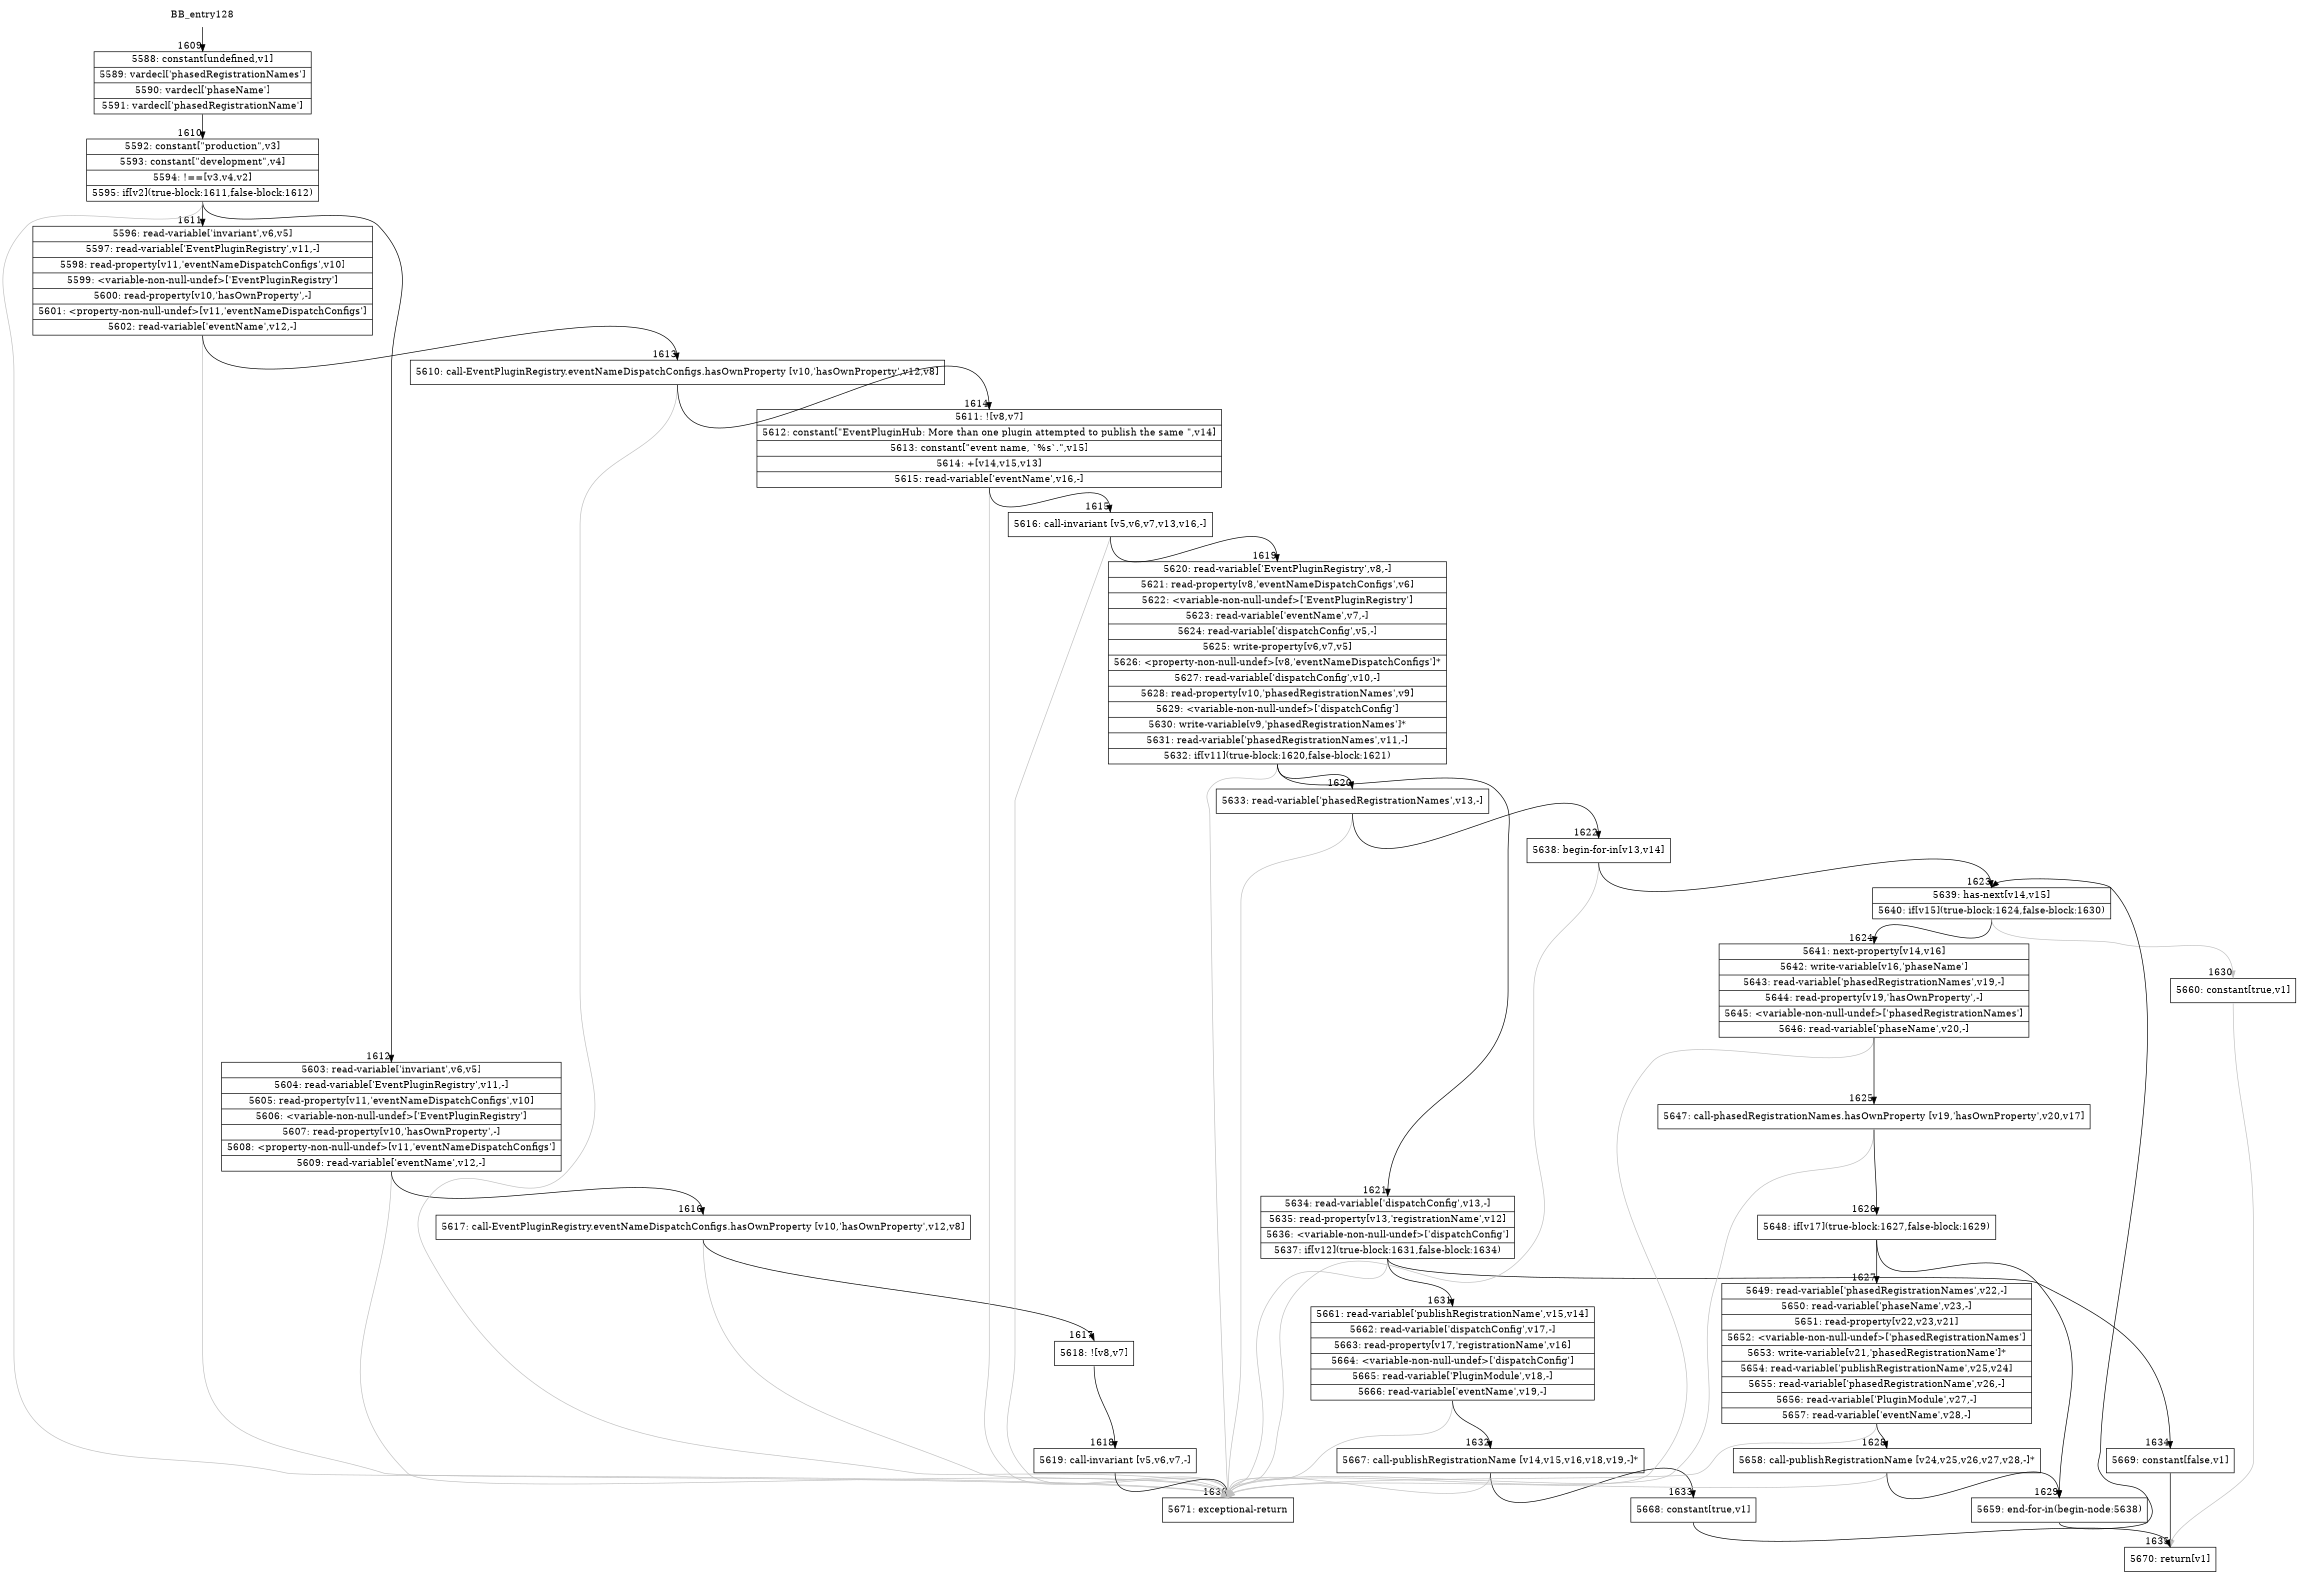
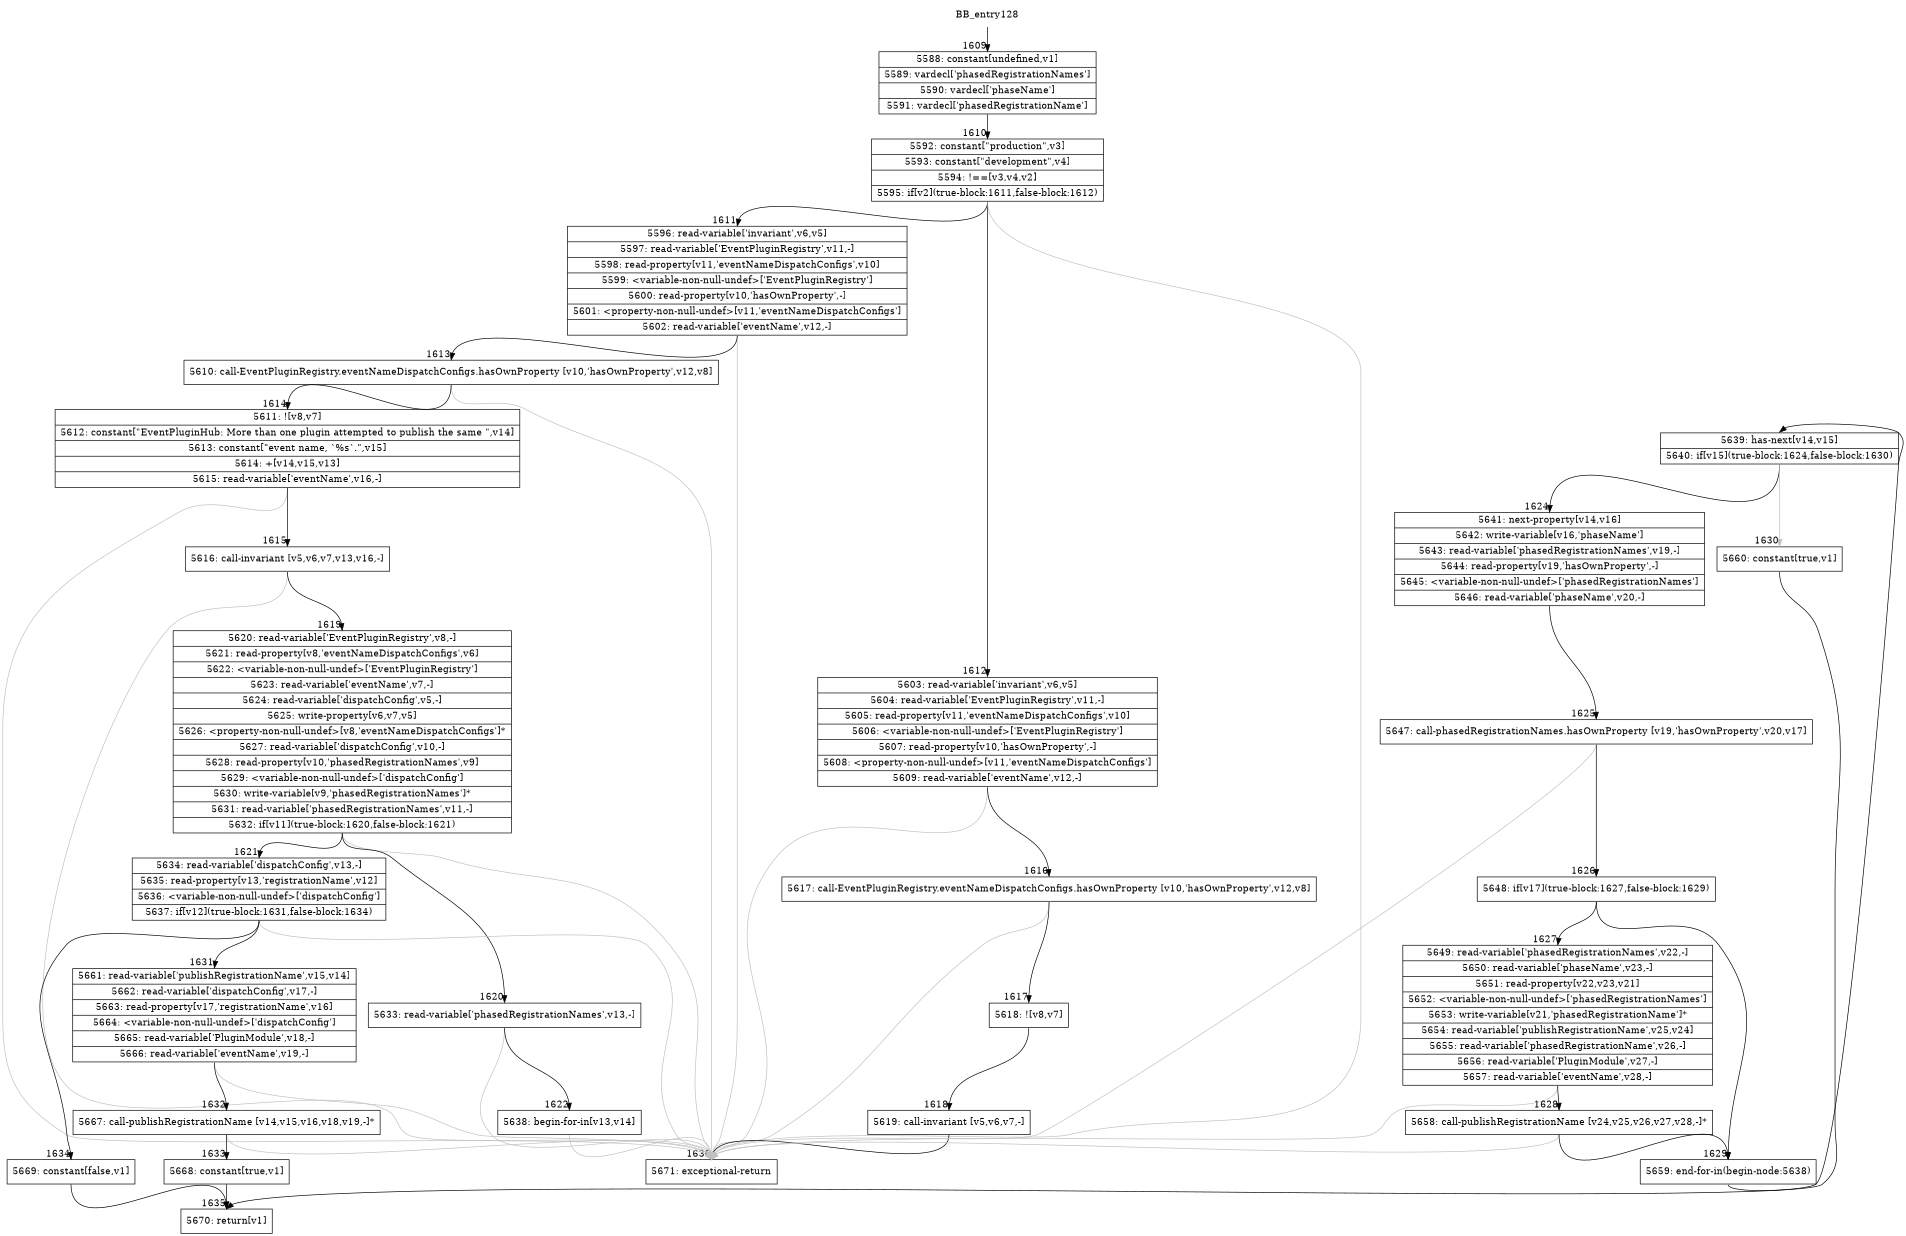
edge "5638: begin-for-in[v13,v14]" -> "5639: has-next[v14,v15]": removed
edge "5660: constant[true,v1]" -> "5670: return[v1]": color gray -> black
edge "5641: next-property[v14,v16]" -> "5671: exceptional-return": removed
